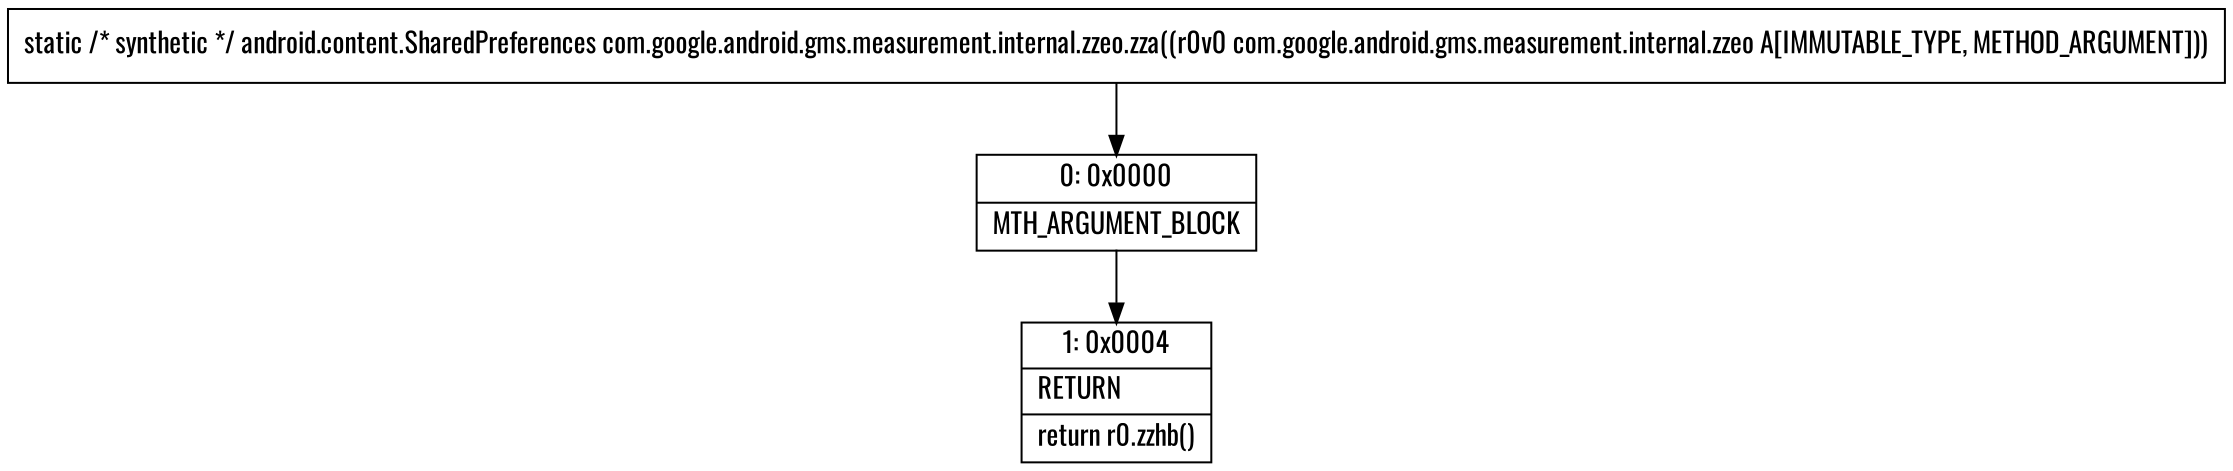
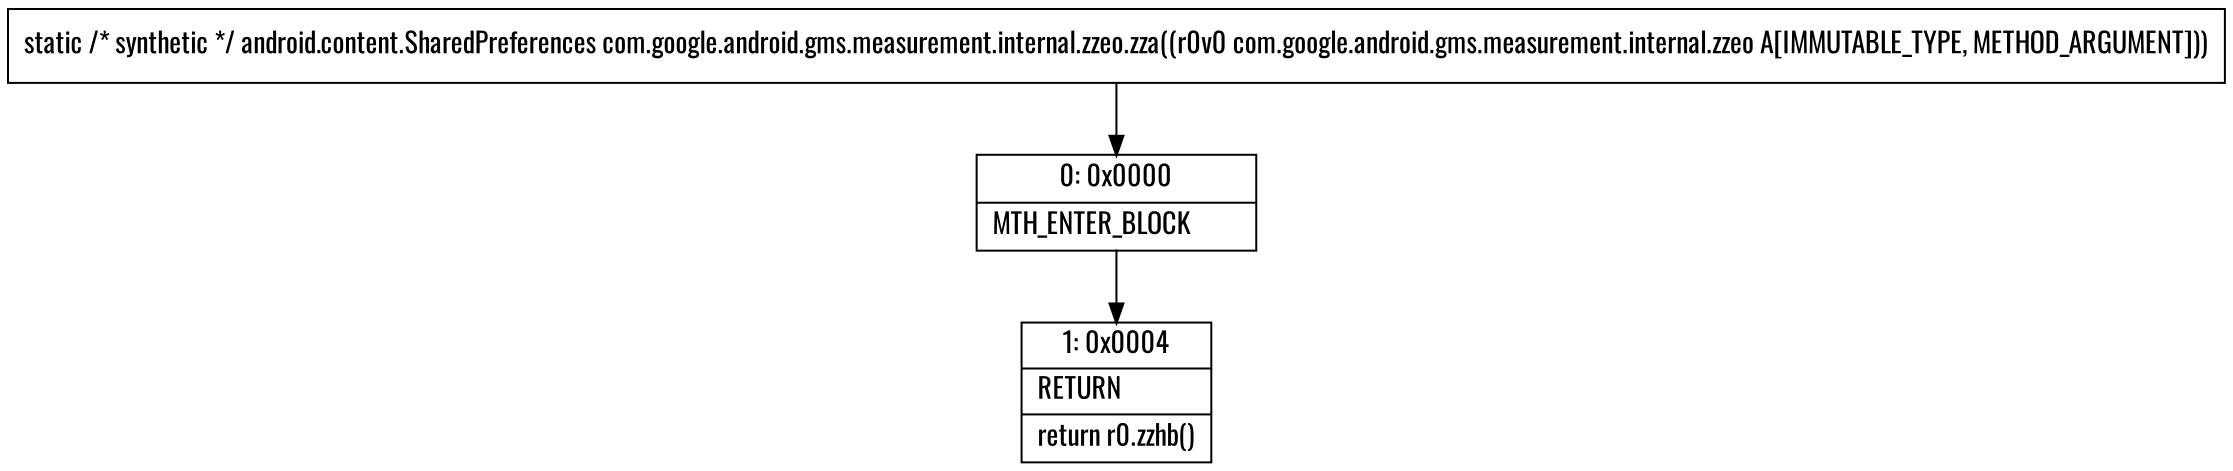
node "0: 0x0000": text "MTH_ARGUMENT_BLOCK" -> "MTH_ENTER_BLOCK"
